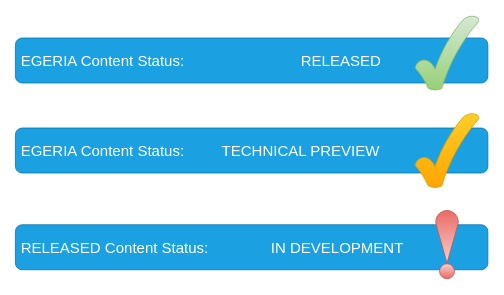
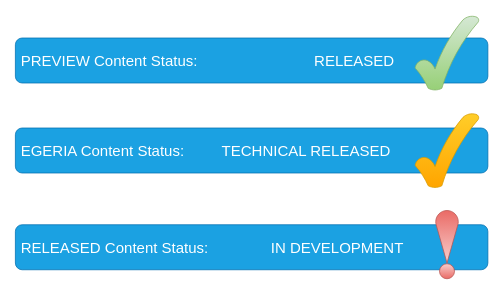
node "EGERIA Content Status: RELEASED": label "EGERIA Content Status: RELEASED" -> "PREVIEW Content Status: RELEASED"
node "EGERIA Content Status: TECHNICAL PREVIEW": label "EGERIA Content Status: TECHNICAL PREVIEW" -> "EGERIA Content Status: TECHNICAL RELEASED"
